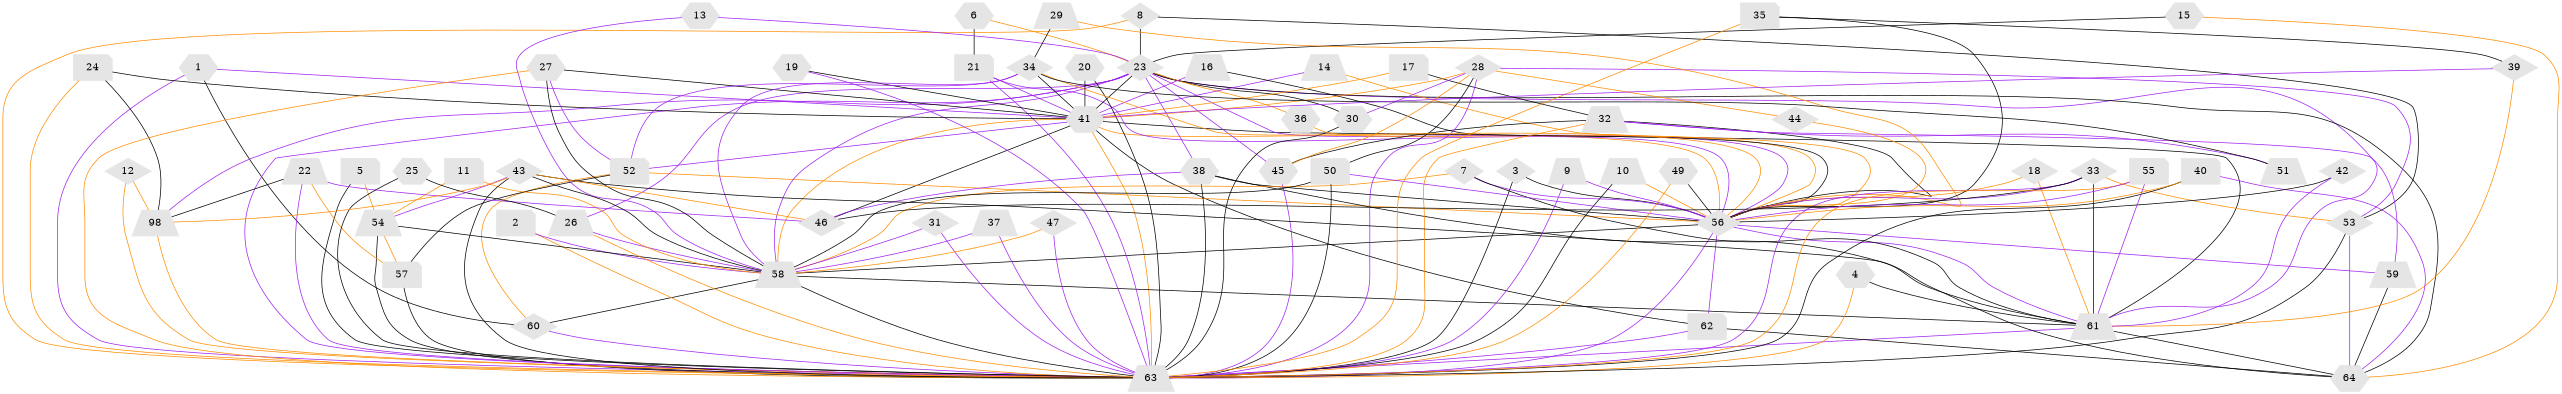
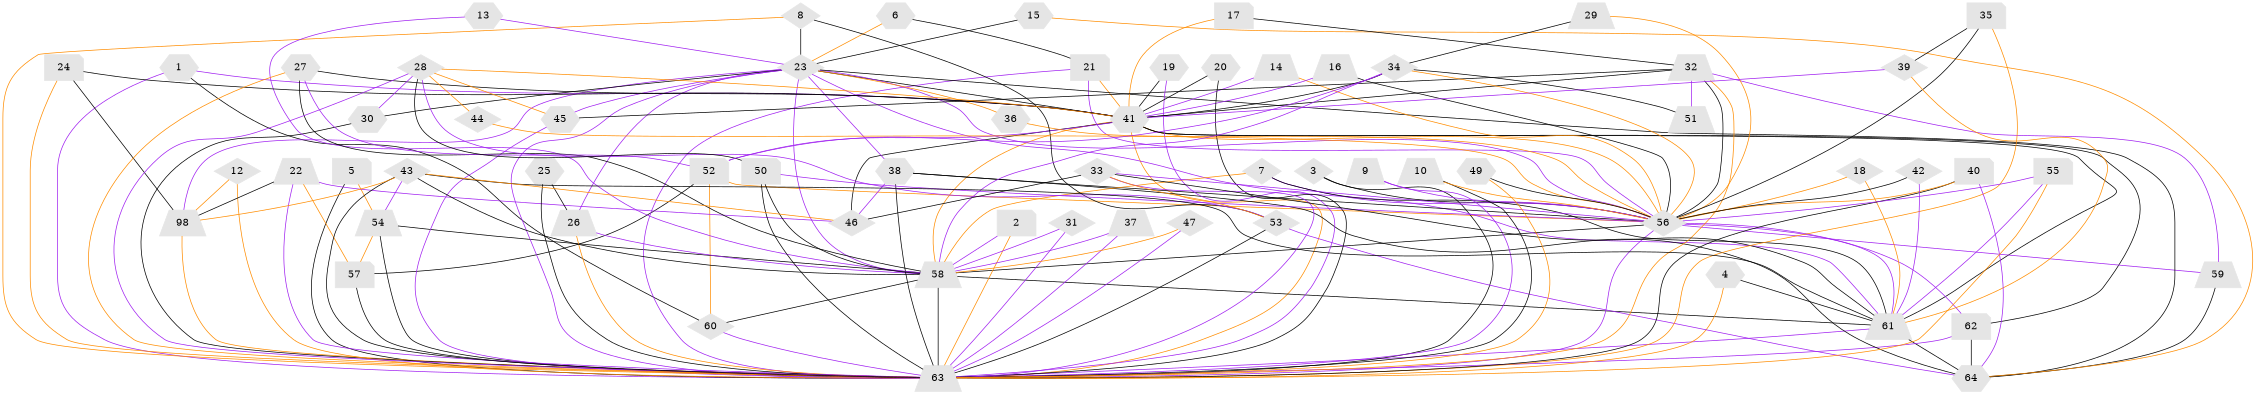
edge "32" -- "41": added
edge "21" -- "41": color purple -> darkorange
node "11": removed
